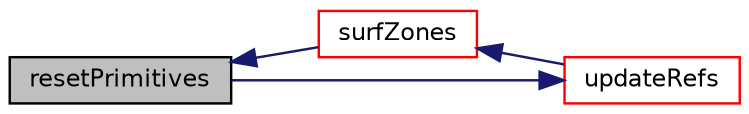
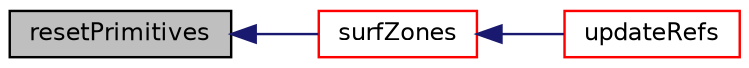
edge "resetPrimitives" -> "updateRefs": removed
